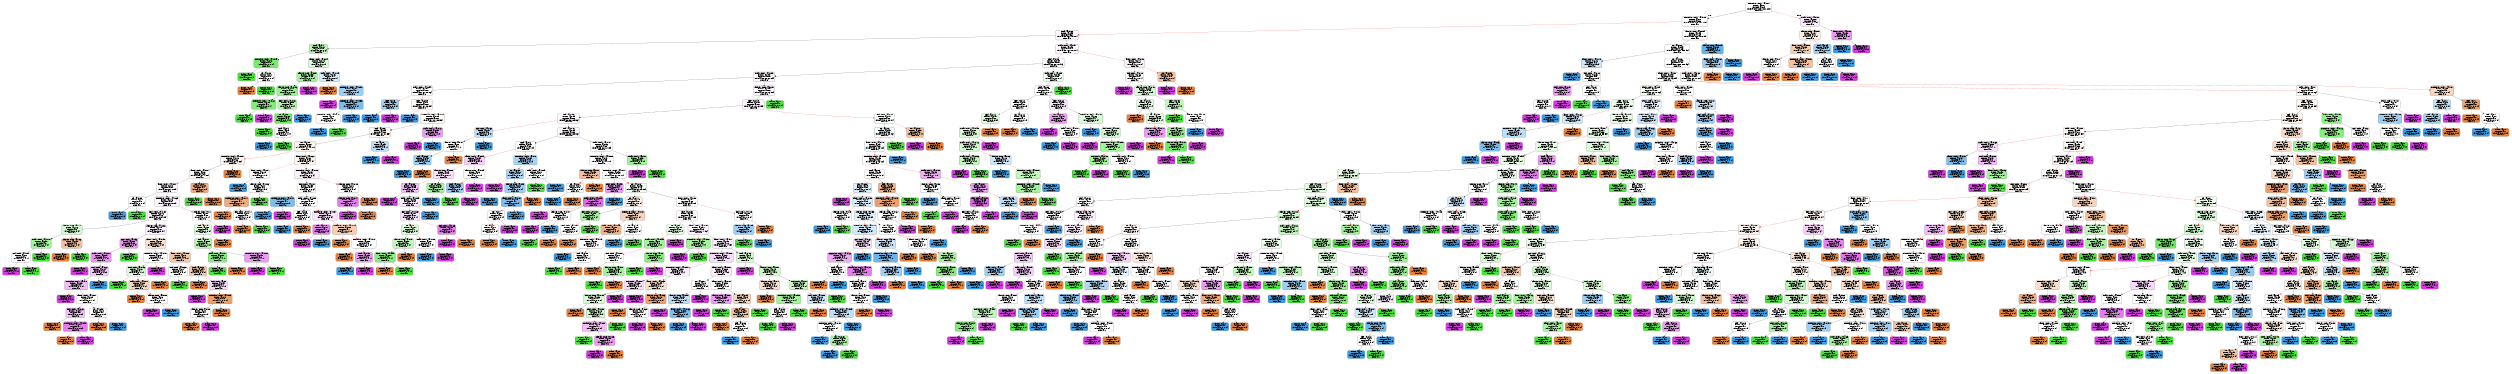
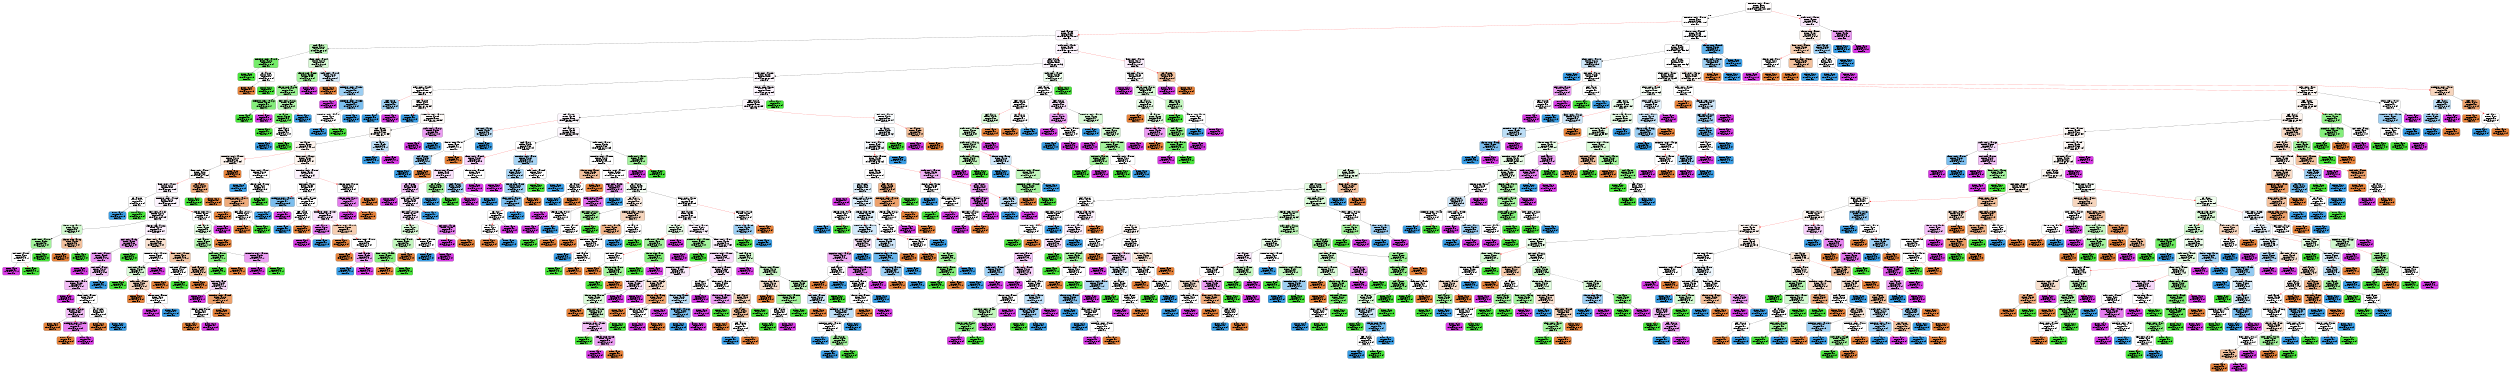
node "entropy = 0.0 samples = 6 value = [0, 6, 0, 0] class = 1": fillcolor #fcf0fd -> #47e539
